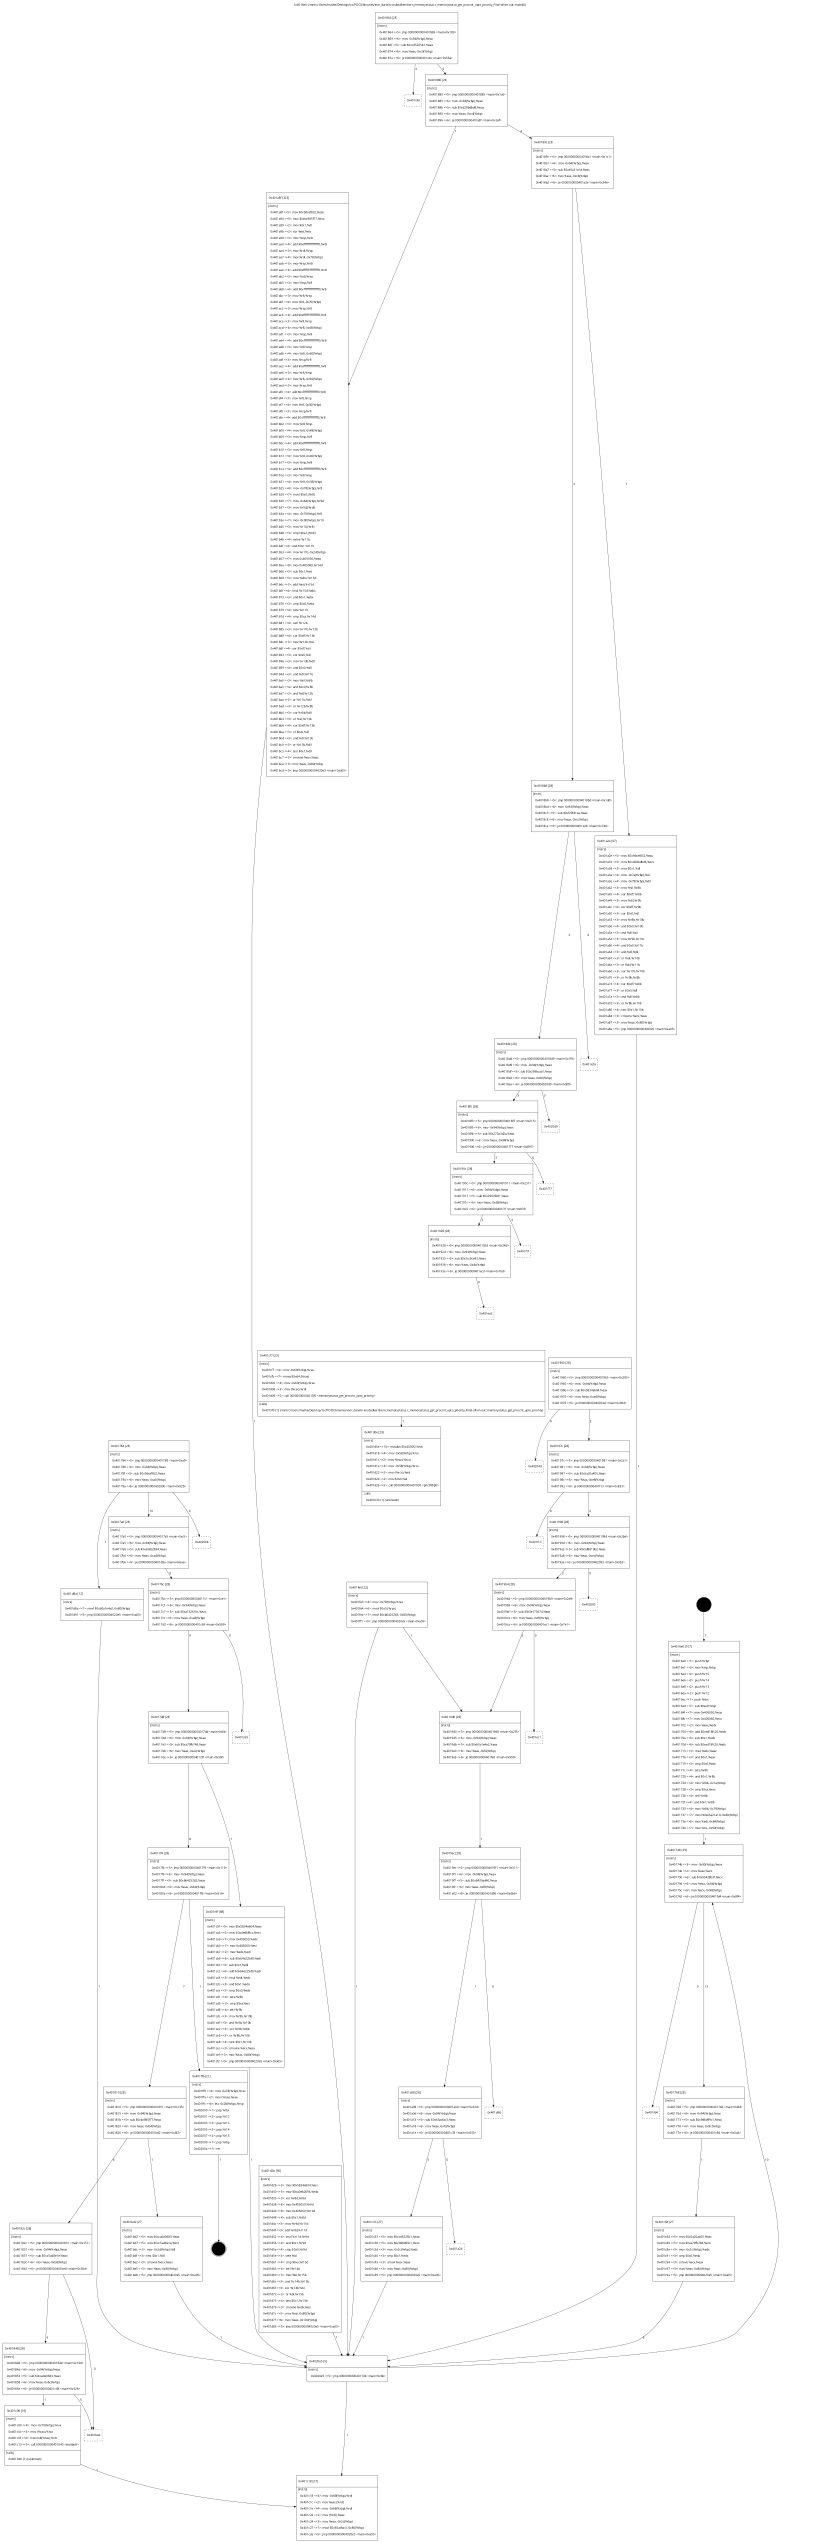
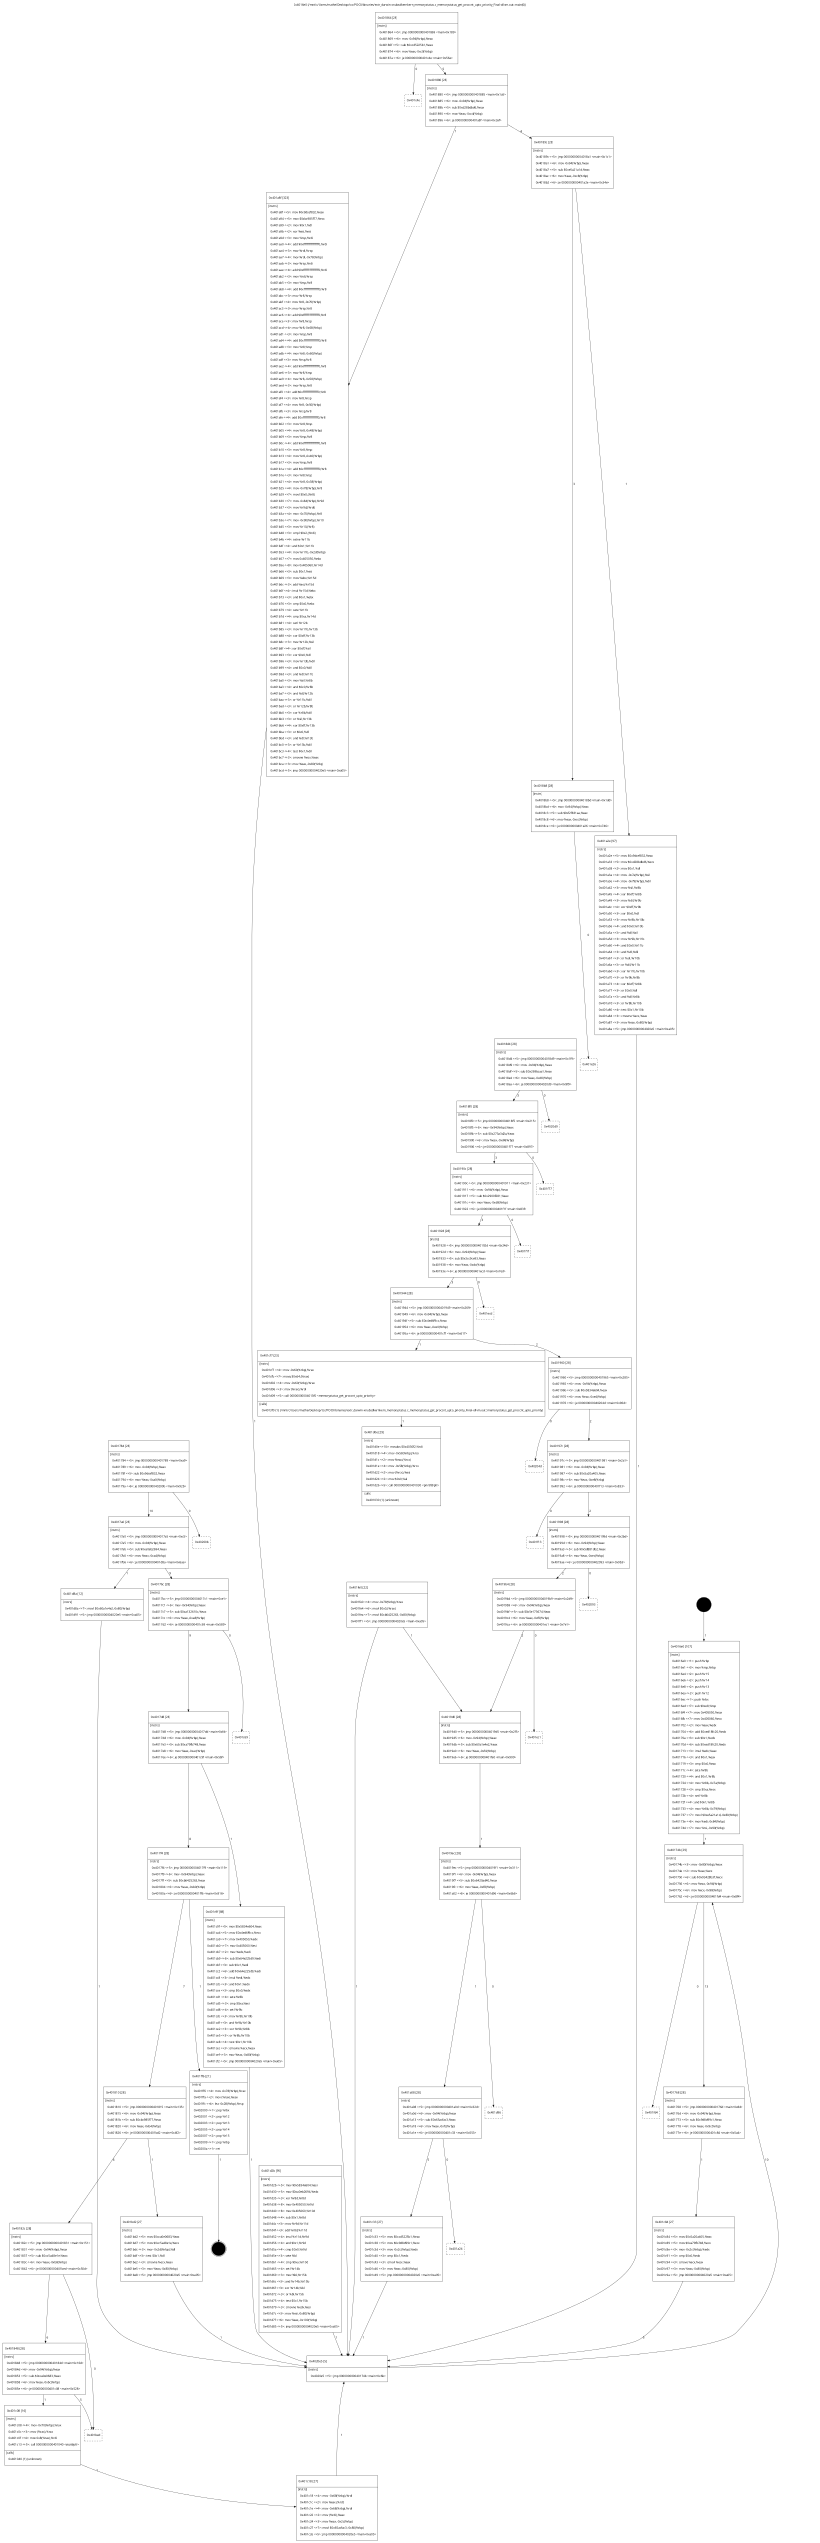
edge "0x4018b8 [28]" -> "0x4018d4 [28]": removed, label "3"
node "0x401944 [28]": added
edge "0x401784 [28]" -> "0x401d8a [12]": now "0x4017a0 [28]" -> "0x401d8a [12]"
edge "0x4020e5 [5]" -> "0x401c18 [27]": reversed
